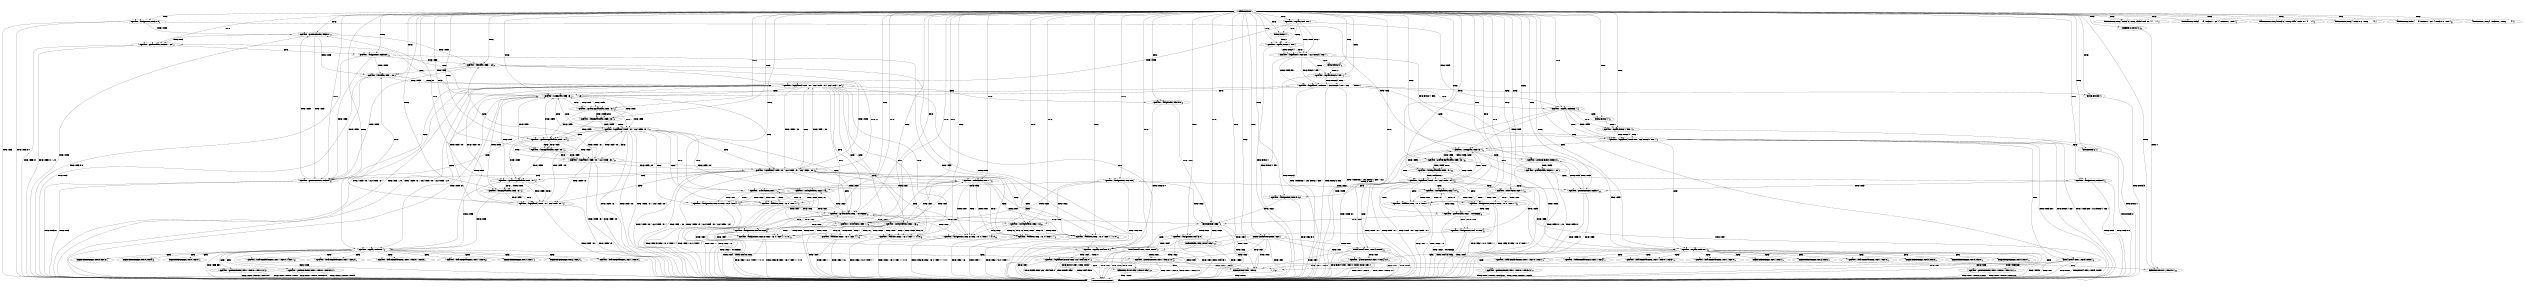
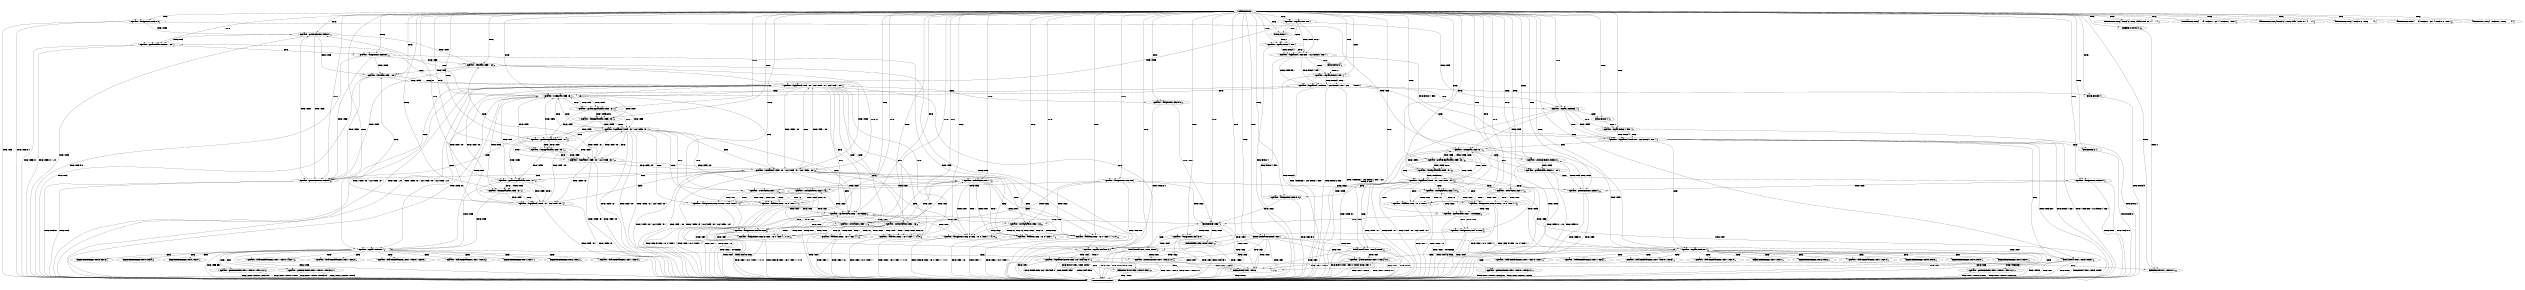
edge "(PARAM,xmlParserCtxtPtr VAR1)" -> "(FUN4,FUN4(VAR1, VAR15, NULL))": added, label "DDG: VAR1"
